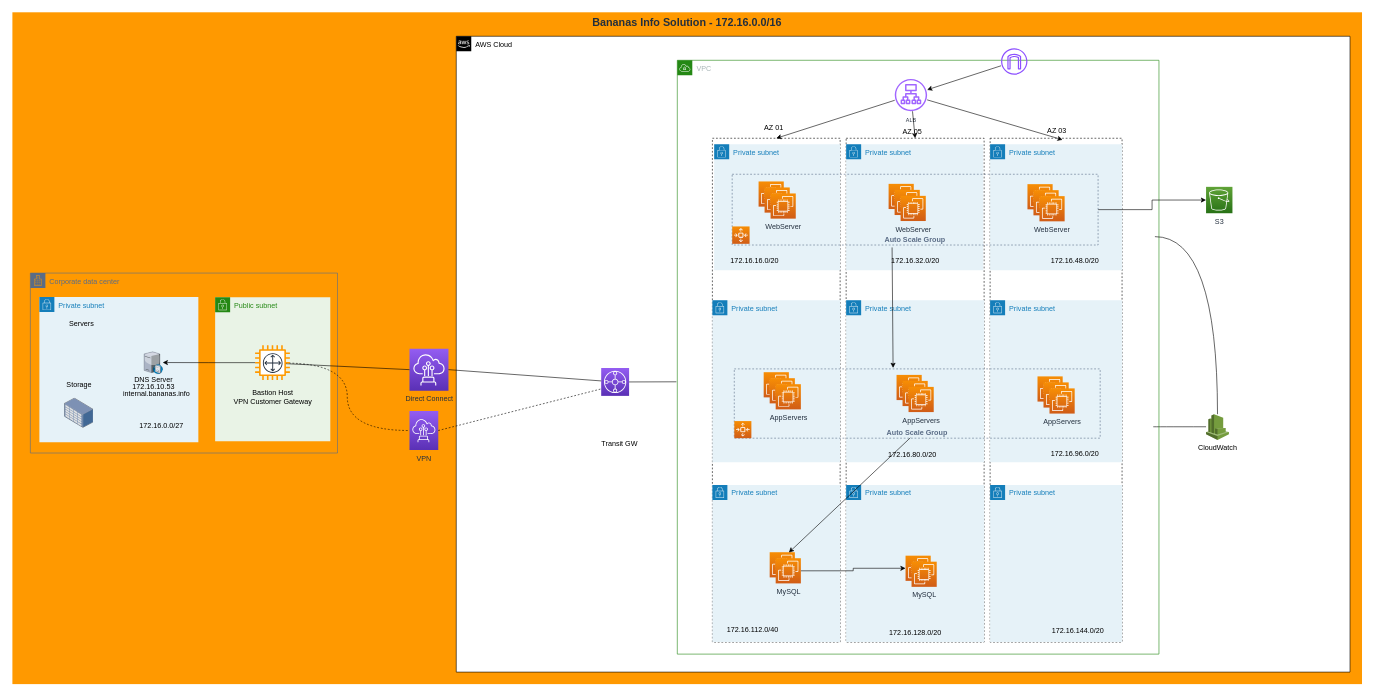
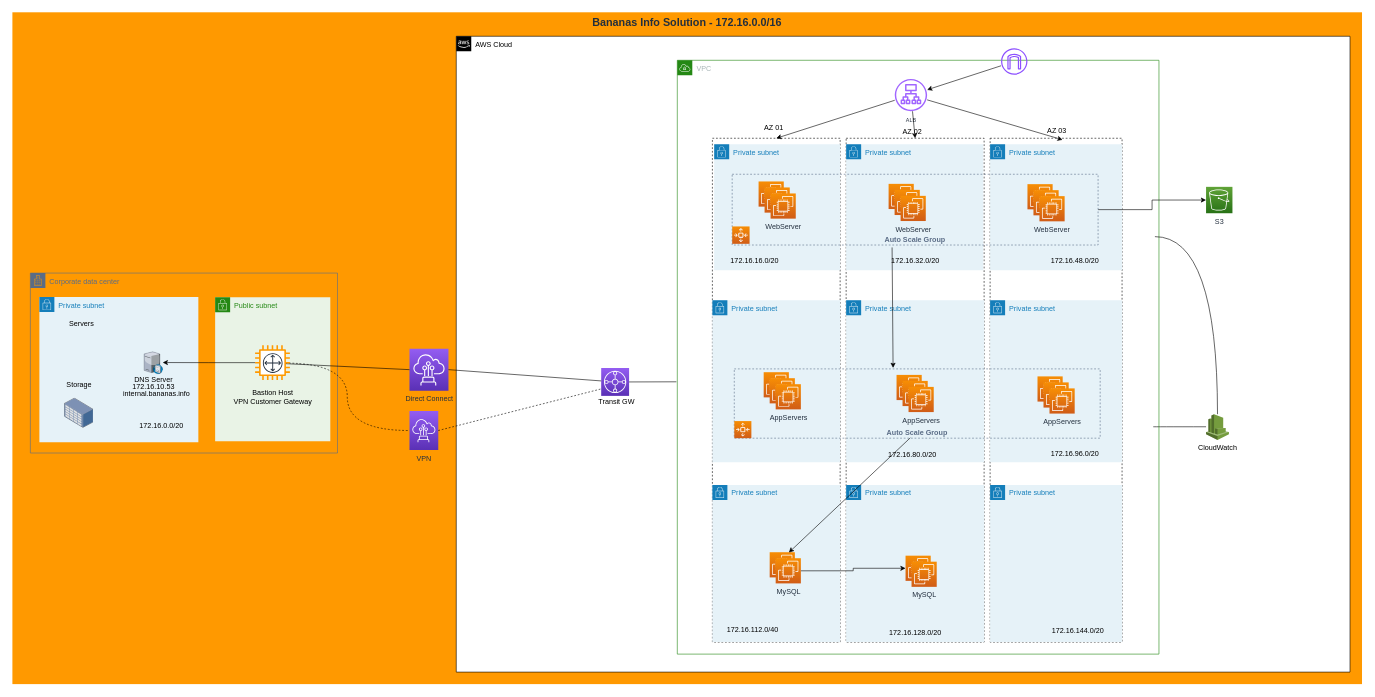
node "AZ 05": label "AZ 05" -> "AZ 02"
node "172.16.0.0/27": label "172.16.0.0/27" -> "172.16.0.0/20"
node "Transit GW": moved (620, 444) -> (617, 402)
